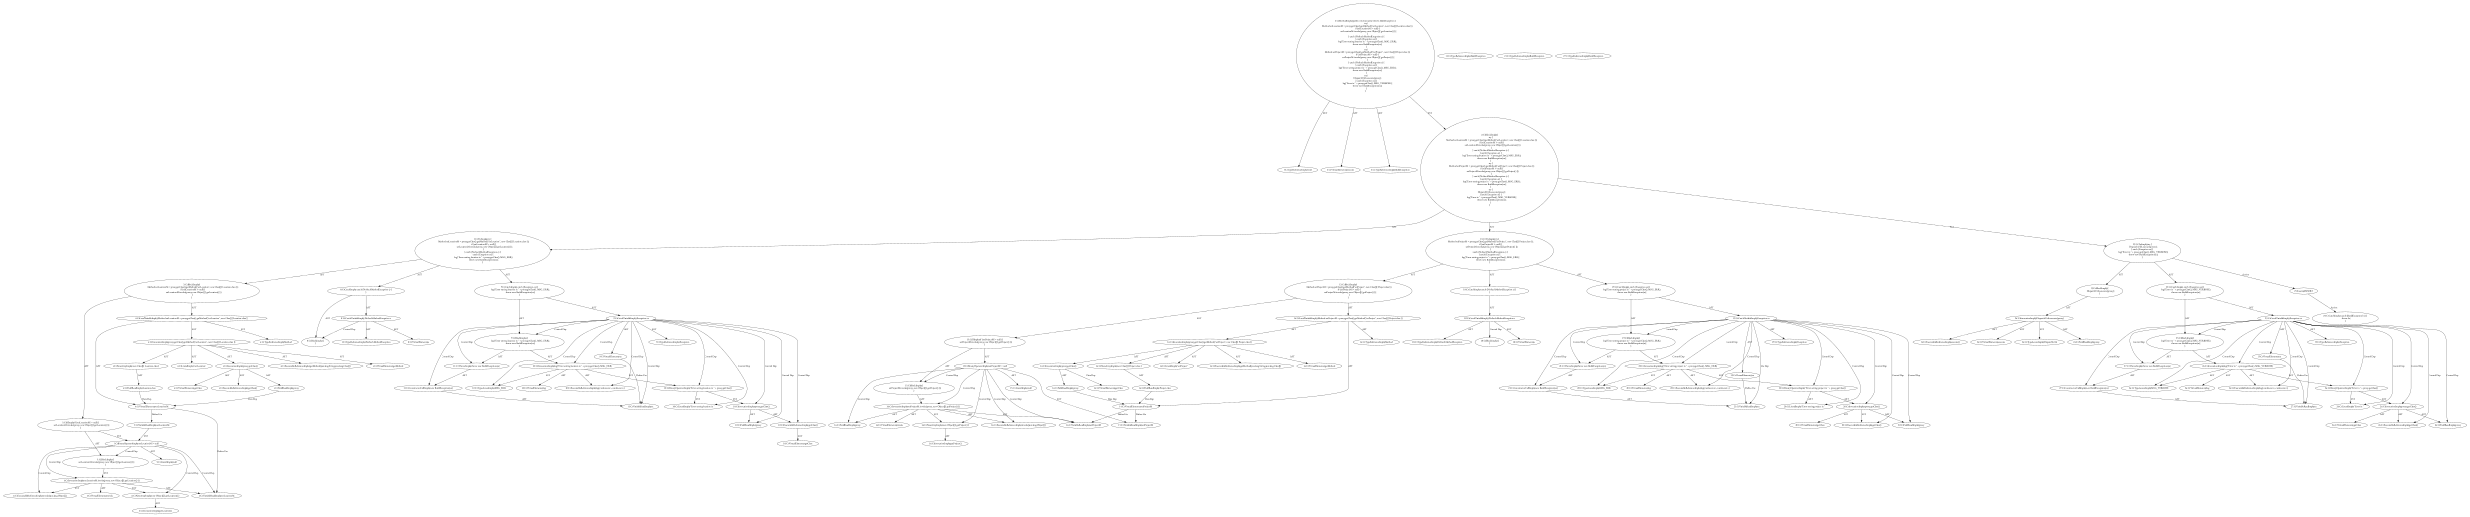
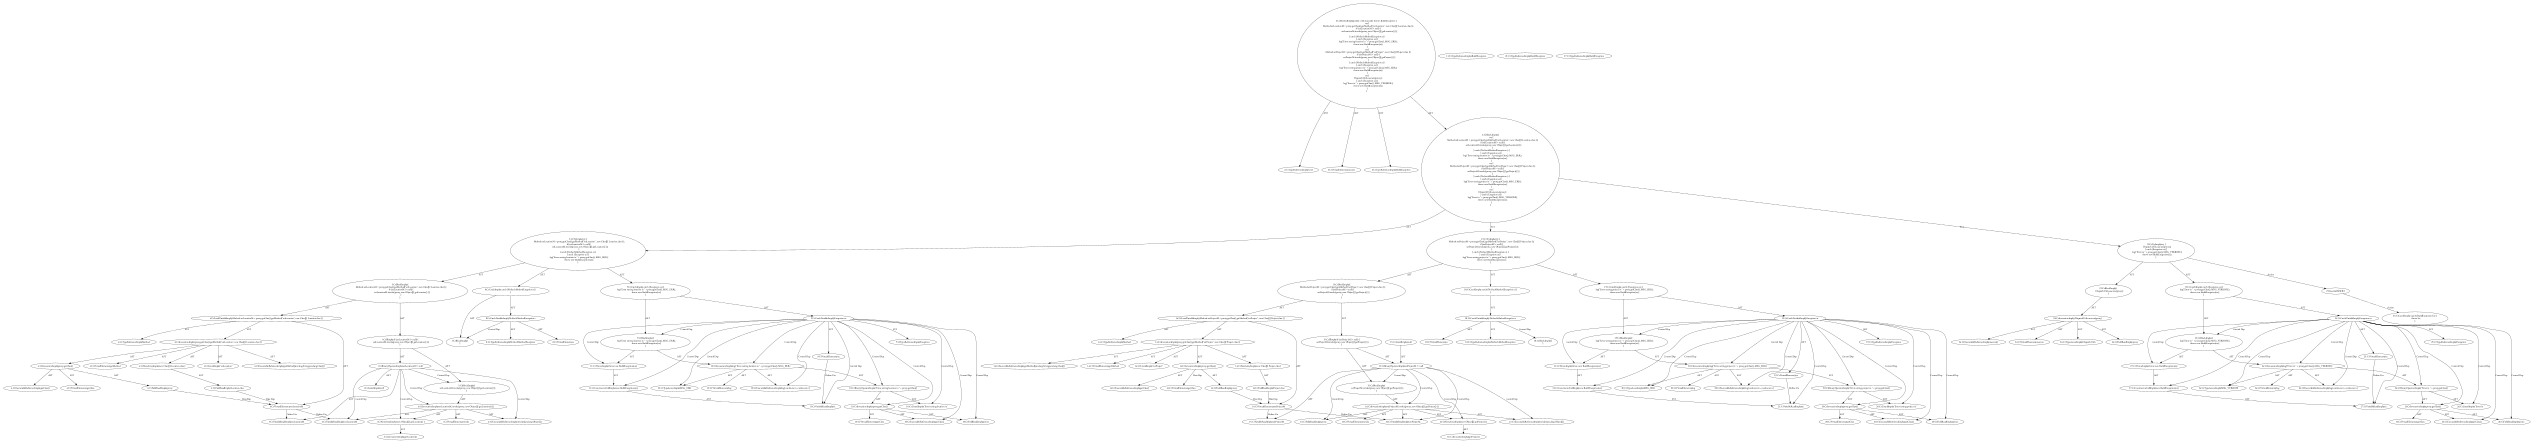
edge "19:CtCatchVariableImpl@Exception ex" -> "21:CtVariableReadImpl@ex": label "Use Dep" -> "Control Dep"
edge "15:CtBinaryOperatorImpl@setProjectM != null" -> "15:CtLiteralImpl@null": reversed
node "14:CtExecutableReferenceImpl@getClass()": added
edge "5:CtVariableReadImpl@setLocationM" -> "5:CtBinaryOperatorImpl@setLocationM != null": reversed
edge "10:CtExecutableReferenceImpl@getClass()" -> "10:CtVirtualElement@getClass": now "10:CtInvocationImpl@proxy.getClass()" -> "10:CtVirtualElement@getClass"
